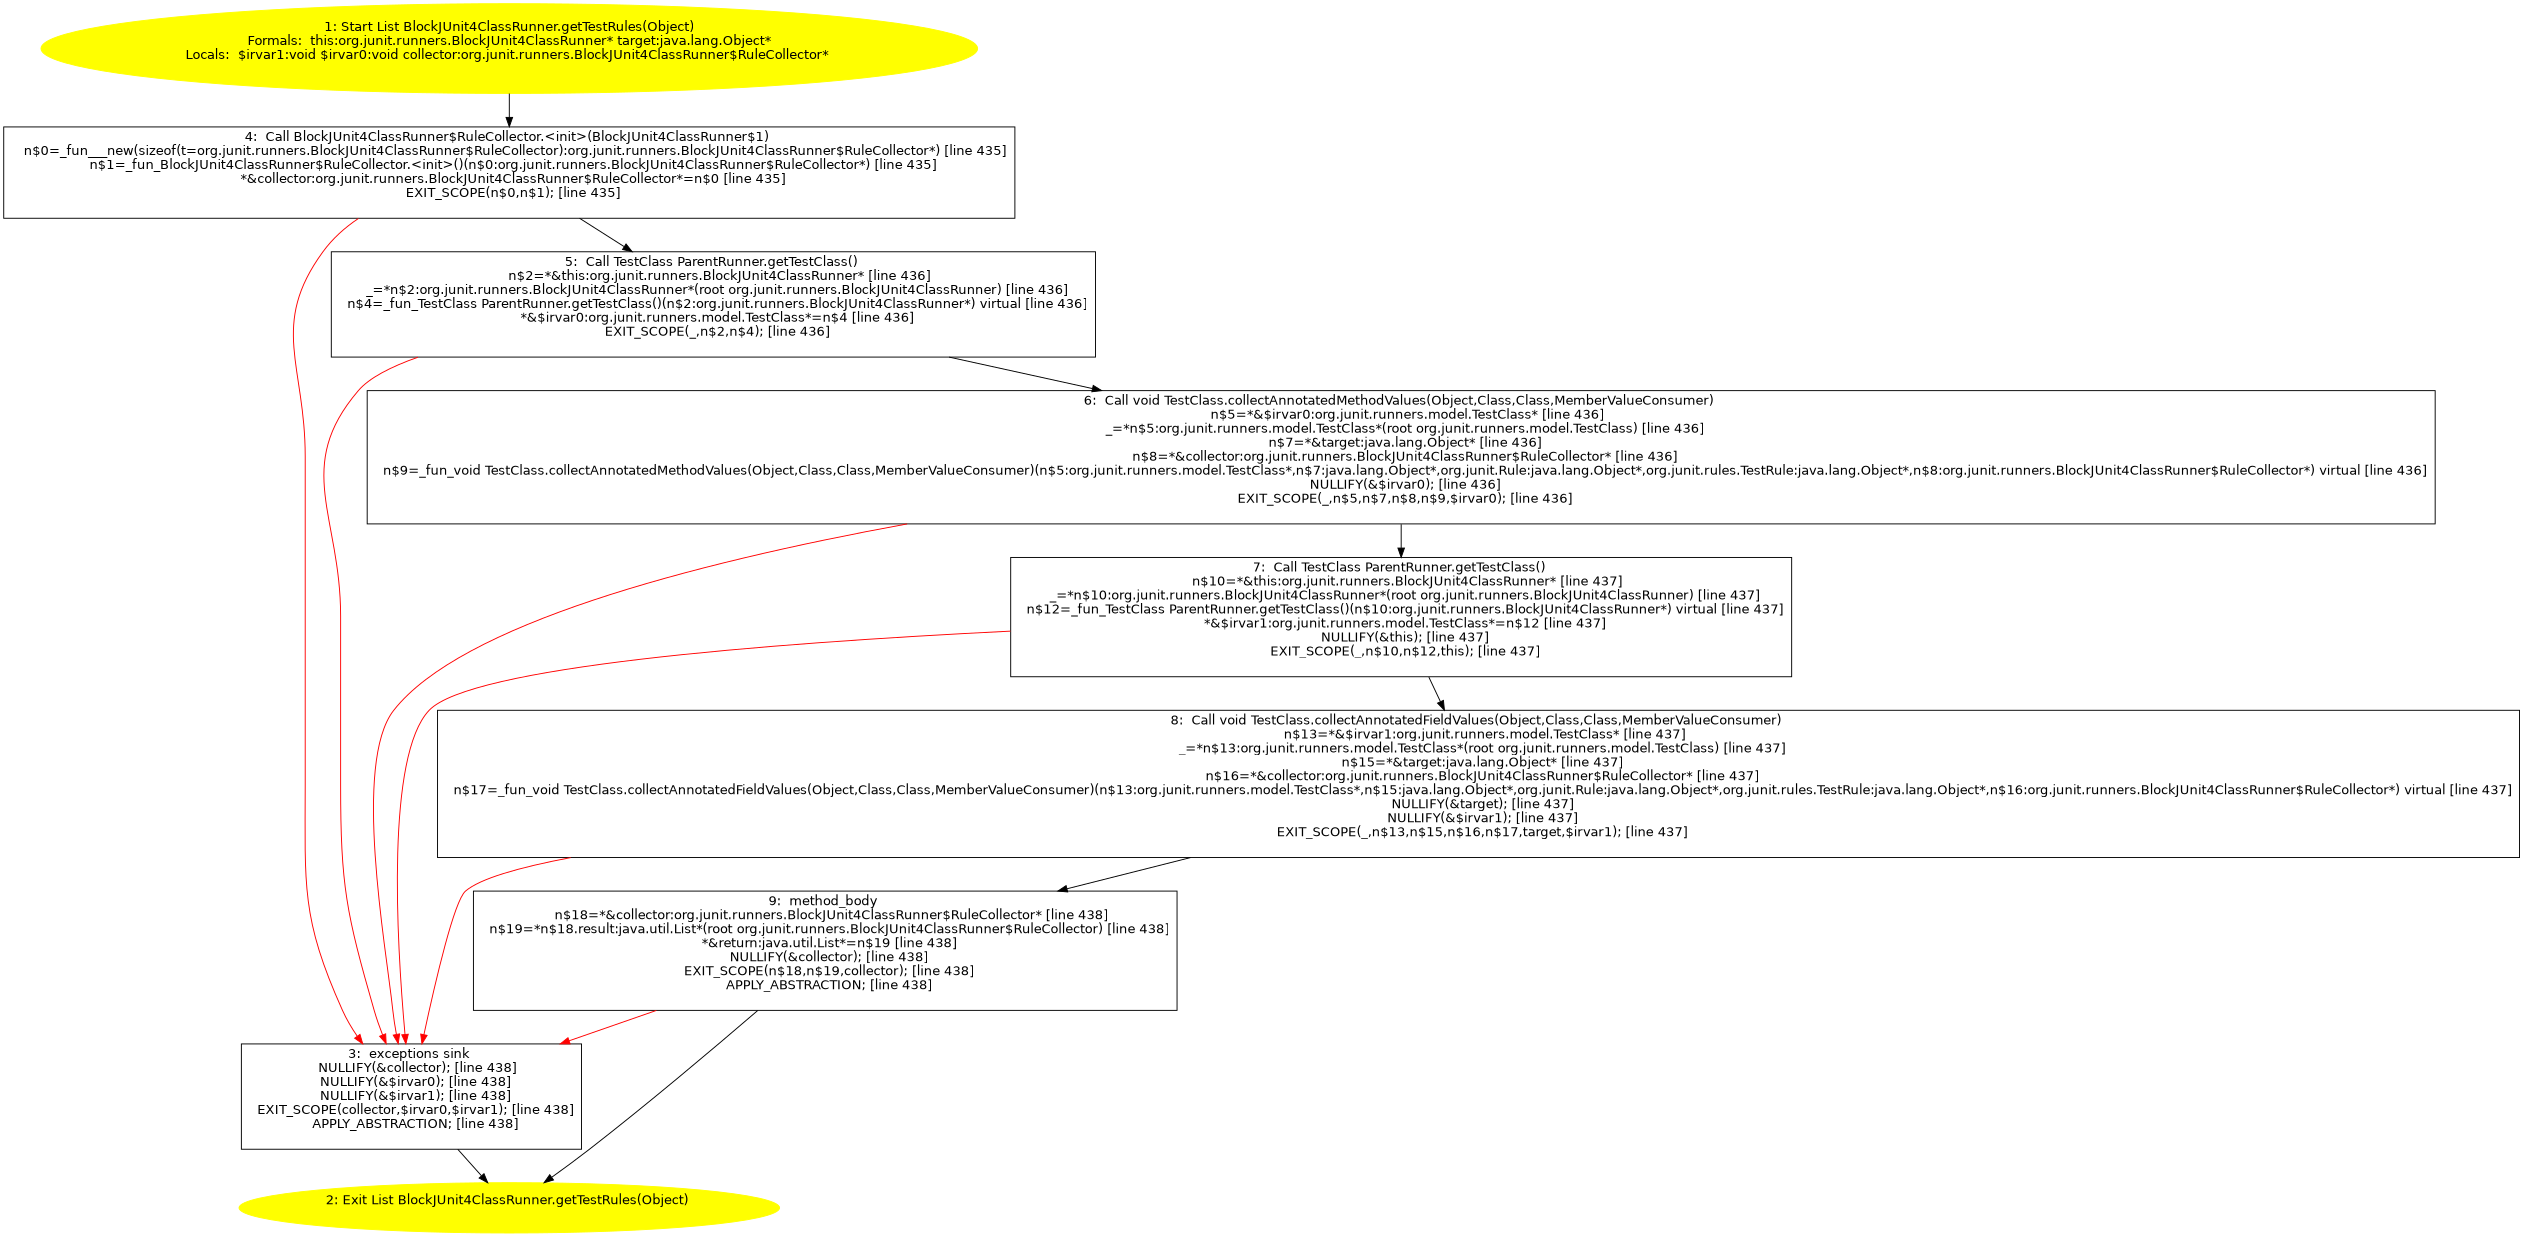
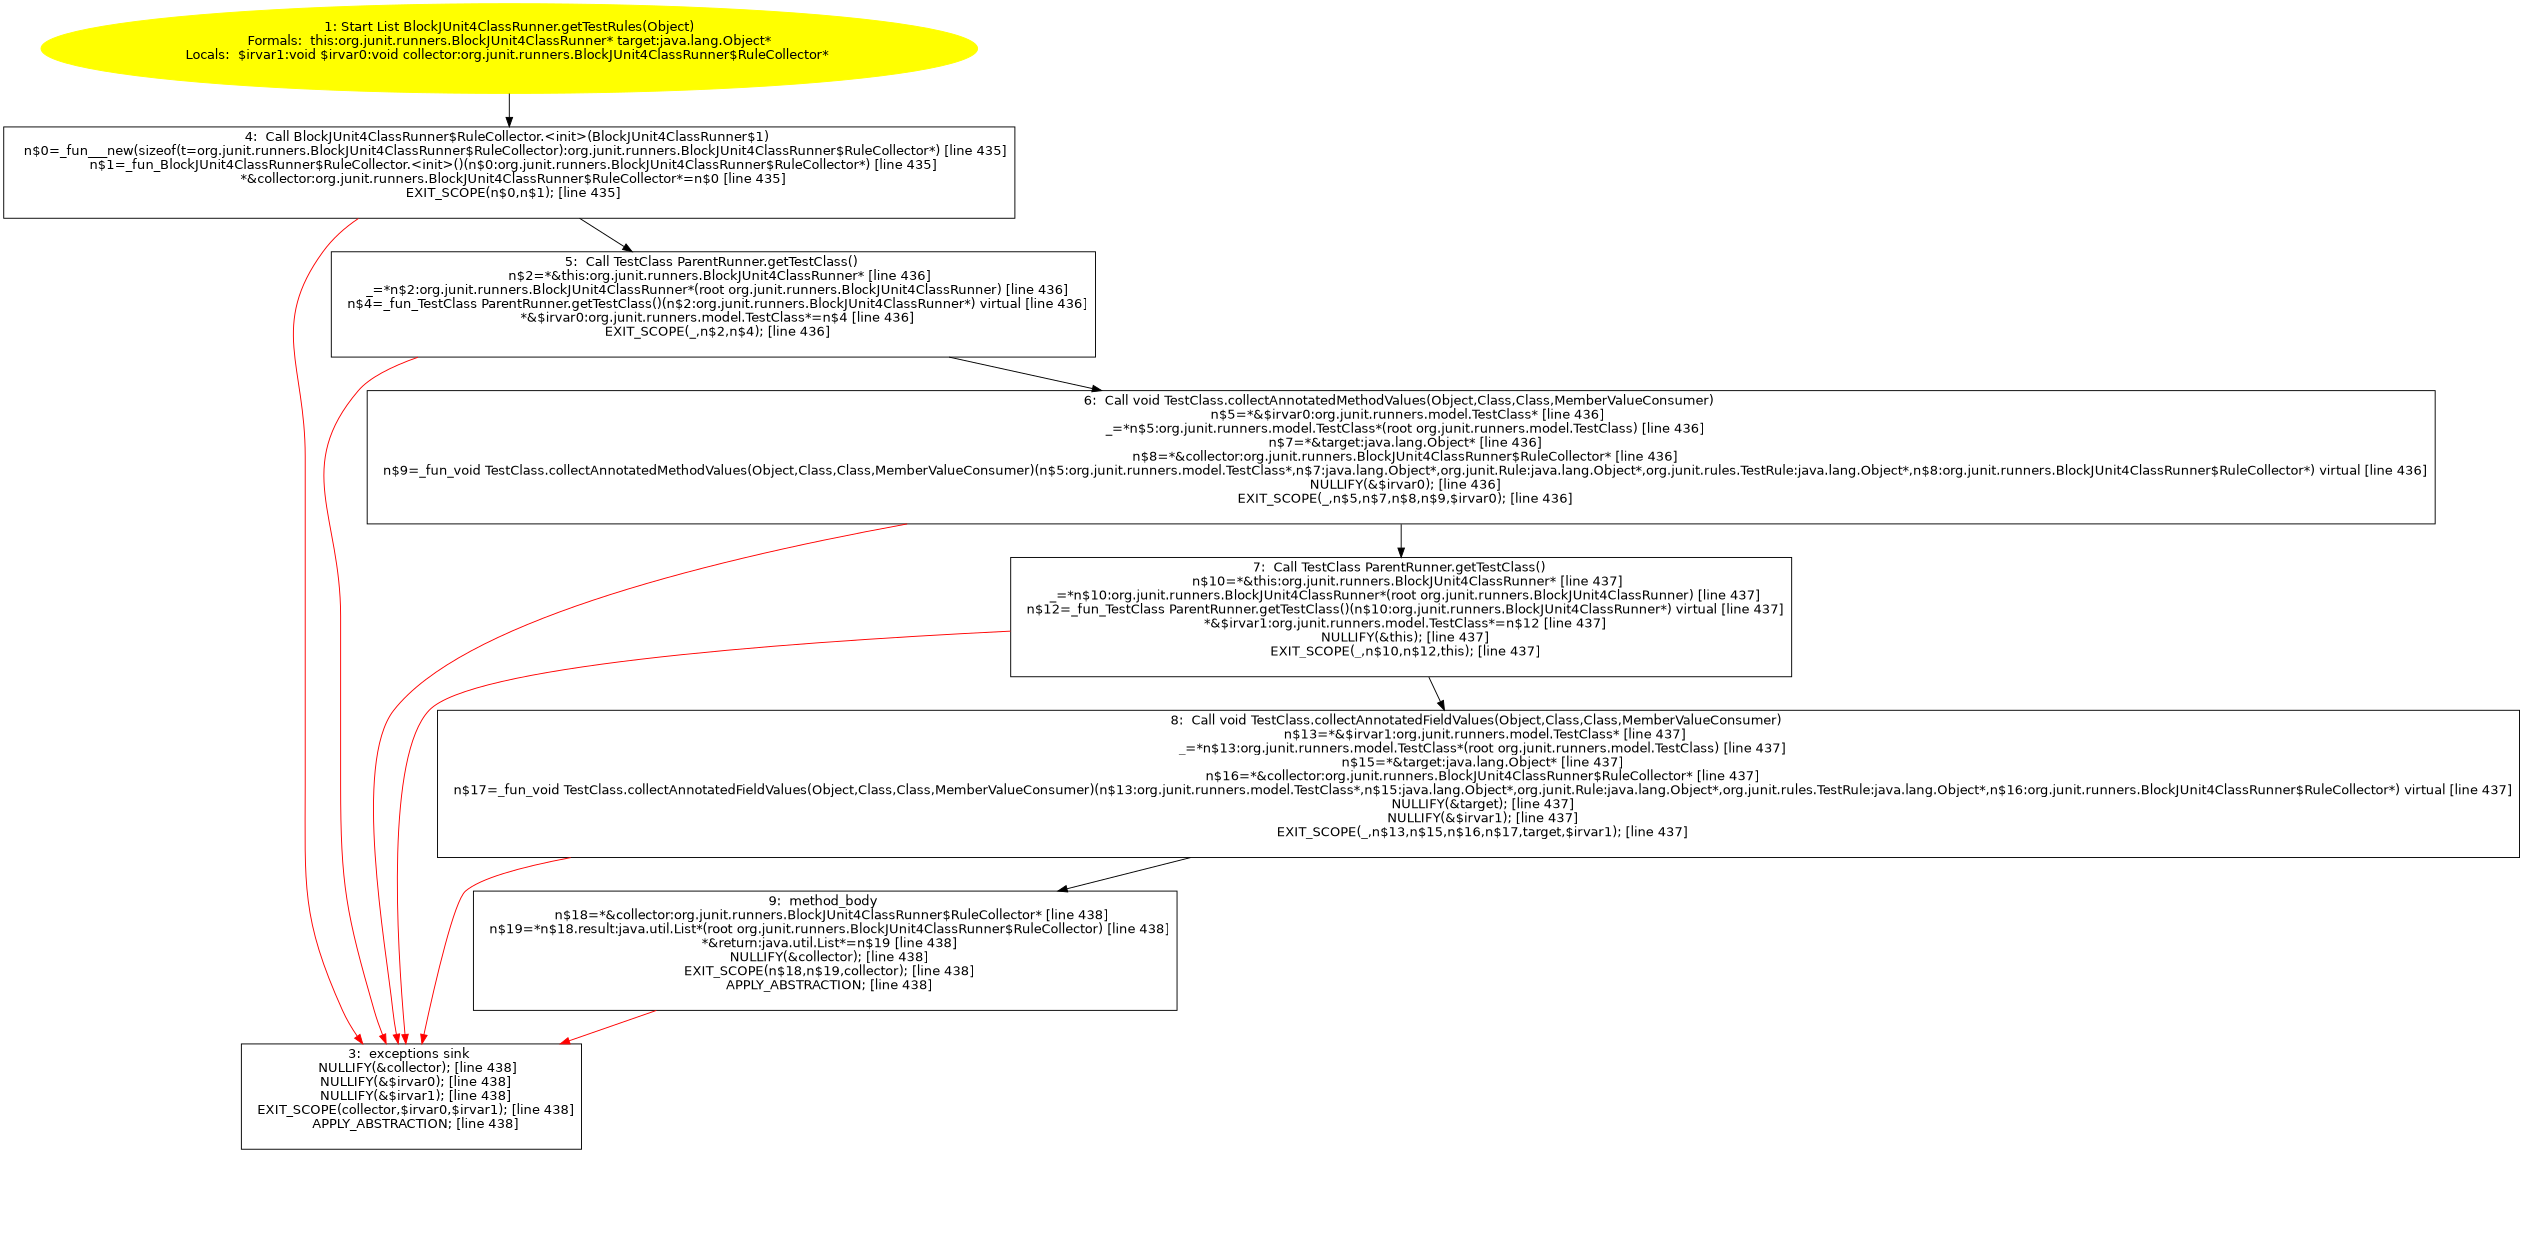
node "2: Exit List BlockJUnit4ClassRunner.getTestRules(Object)": removed
